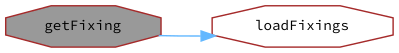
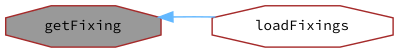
edge "getFixing" -> "loadFixings": reversed
